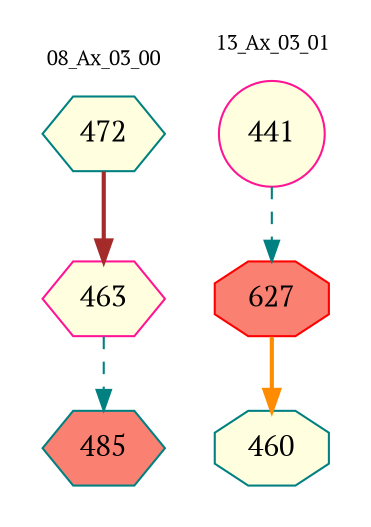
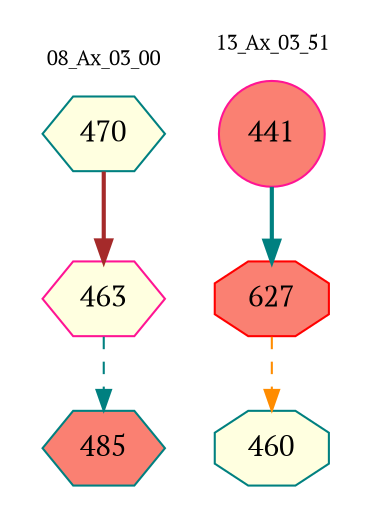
cluster "13_Ax_03_01": label "13_Ax_03_01" -> "13_Ax_03_51"
node "472": label "472" -> "470"
node "441": fillcolor lightyellow -> salmon
edge "441" -> "627": style dashed -> bold
edge "627" -> "460": style bold -> dashed
